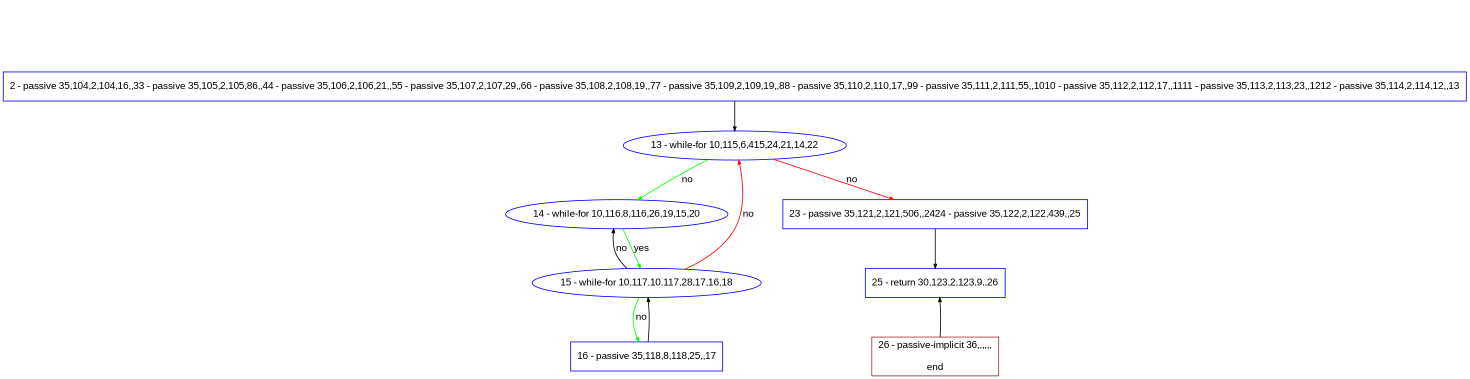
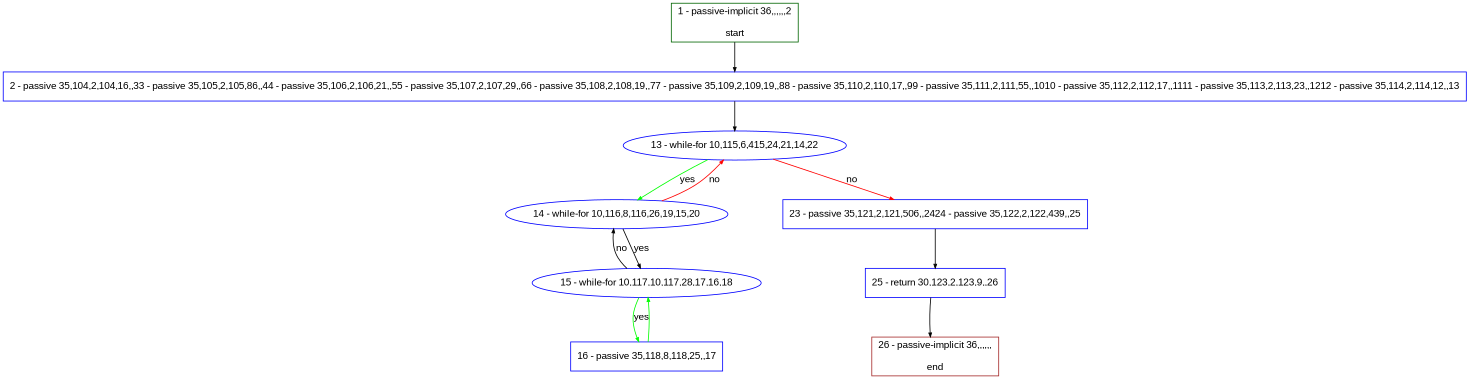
node "1 - passive-implicit 36,,,,,,2 start": added
edge "13 - while-for 10,115,6,415,24,21,14,22" -> "14 - while-for 10,116,8,116,26,19,15,20": label "no" -> "yes"
edge "15 - while-for 10,117,10,117,28,17,16,18" -> "13 - while-for 10,115,6,415,24,21,14,22": now "14 - while-for 10,116,8,116,26,19,15,20" -> "13 - while-for 10,115,6,415,24,21,14,22"
edge "14 - while-for 10,116,8,116,26,19,15,20" -> "15 - while-for 10,117,10,117,28,17,16,18": color #00ff00 -> #000000
edge "15 - while-for 10,117,10,117,28,17,16,18" -> "16 - passive 35,118,8,118,25,,17": label "no" -> "yes"
edge "26 - passive-implicit 36,,,,,, end" -> "25 - return 30,123,2,123,9,,26": reversed
edge "16 - passive 35,118,8,118,25,,17" -> "15 - while-for 10,117,10,117,28,17,16,18": color #000000 -> #00ff00
